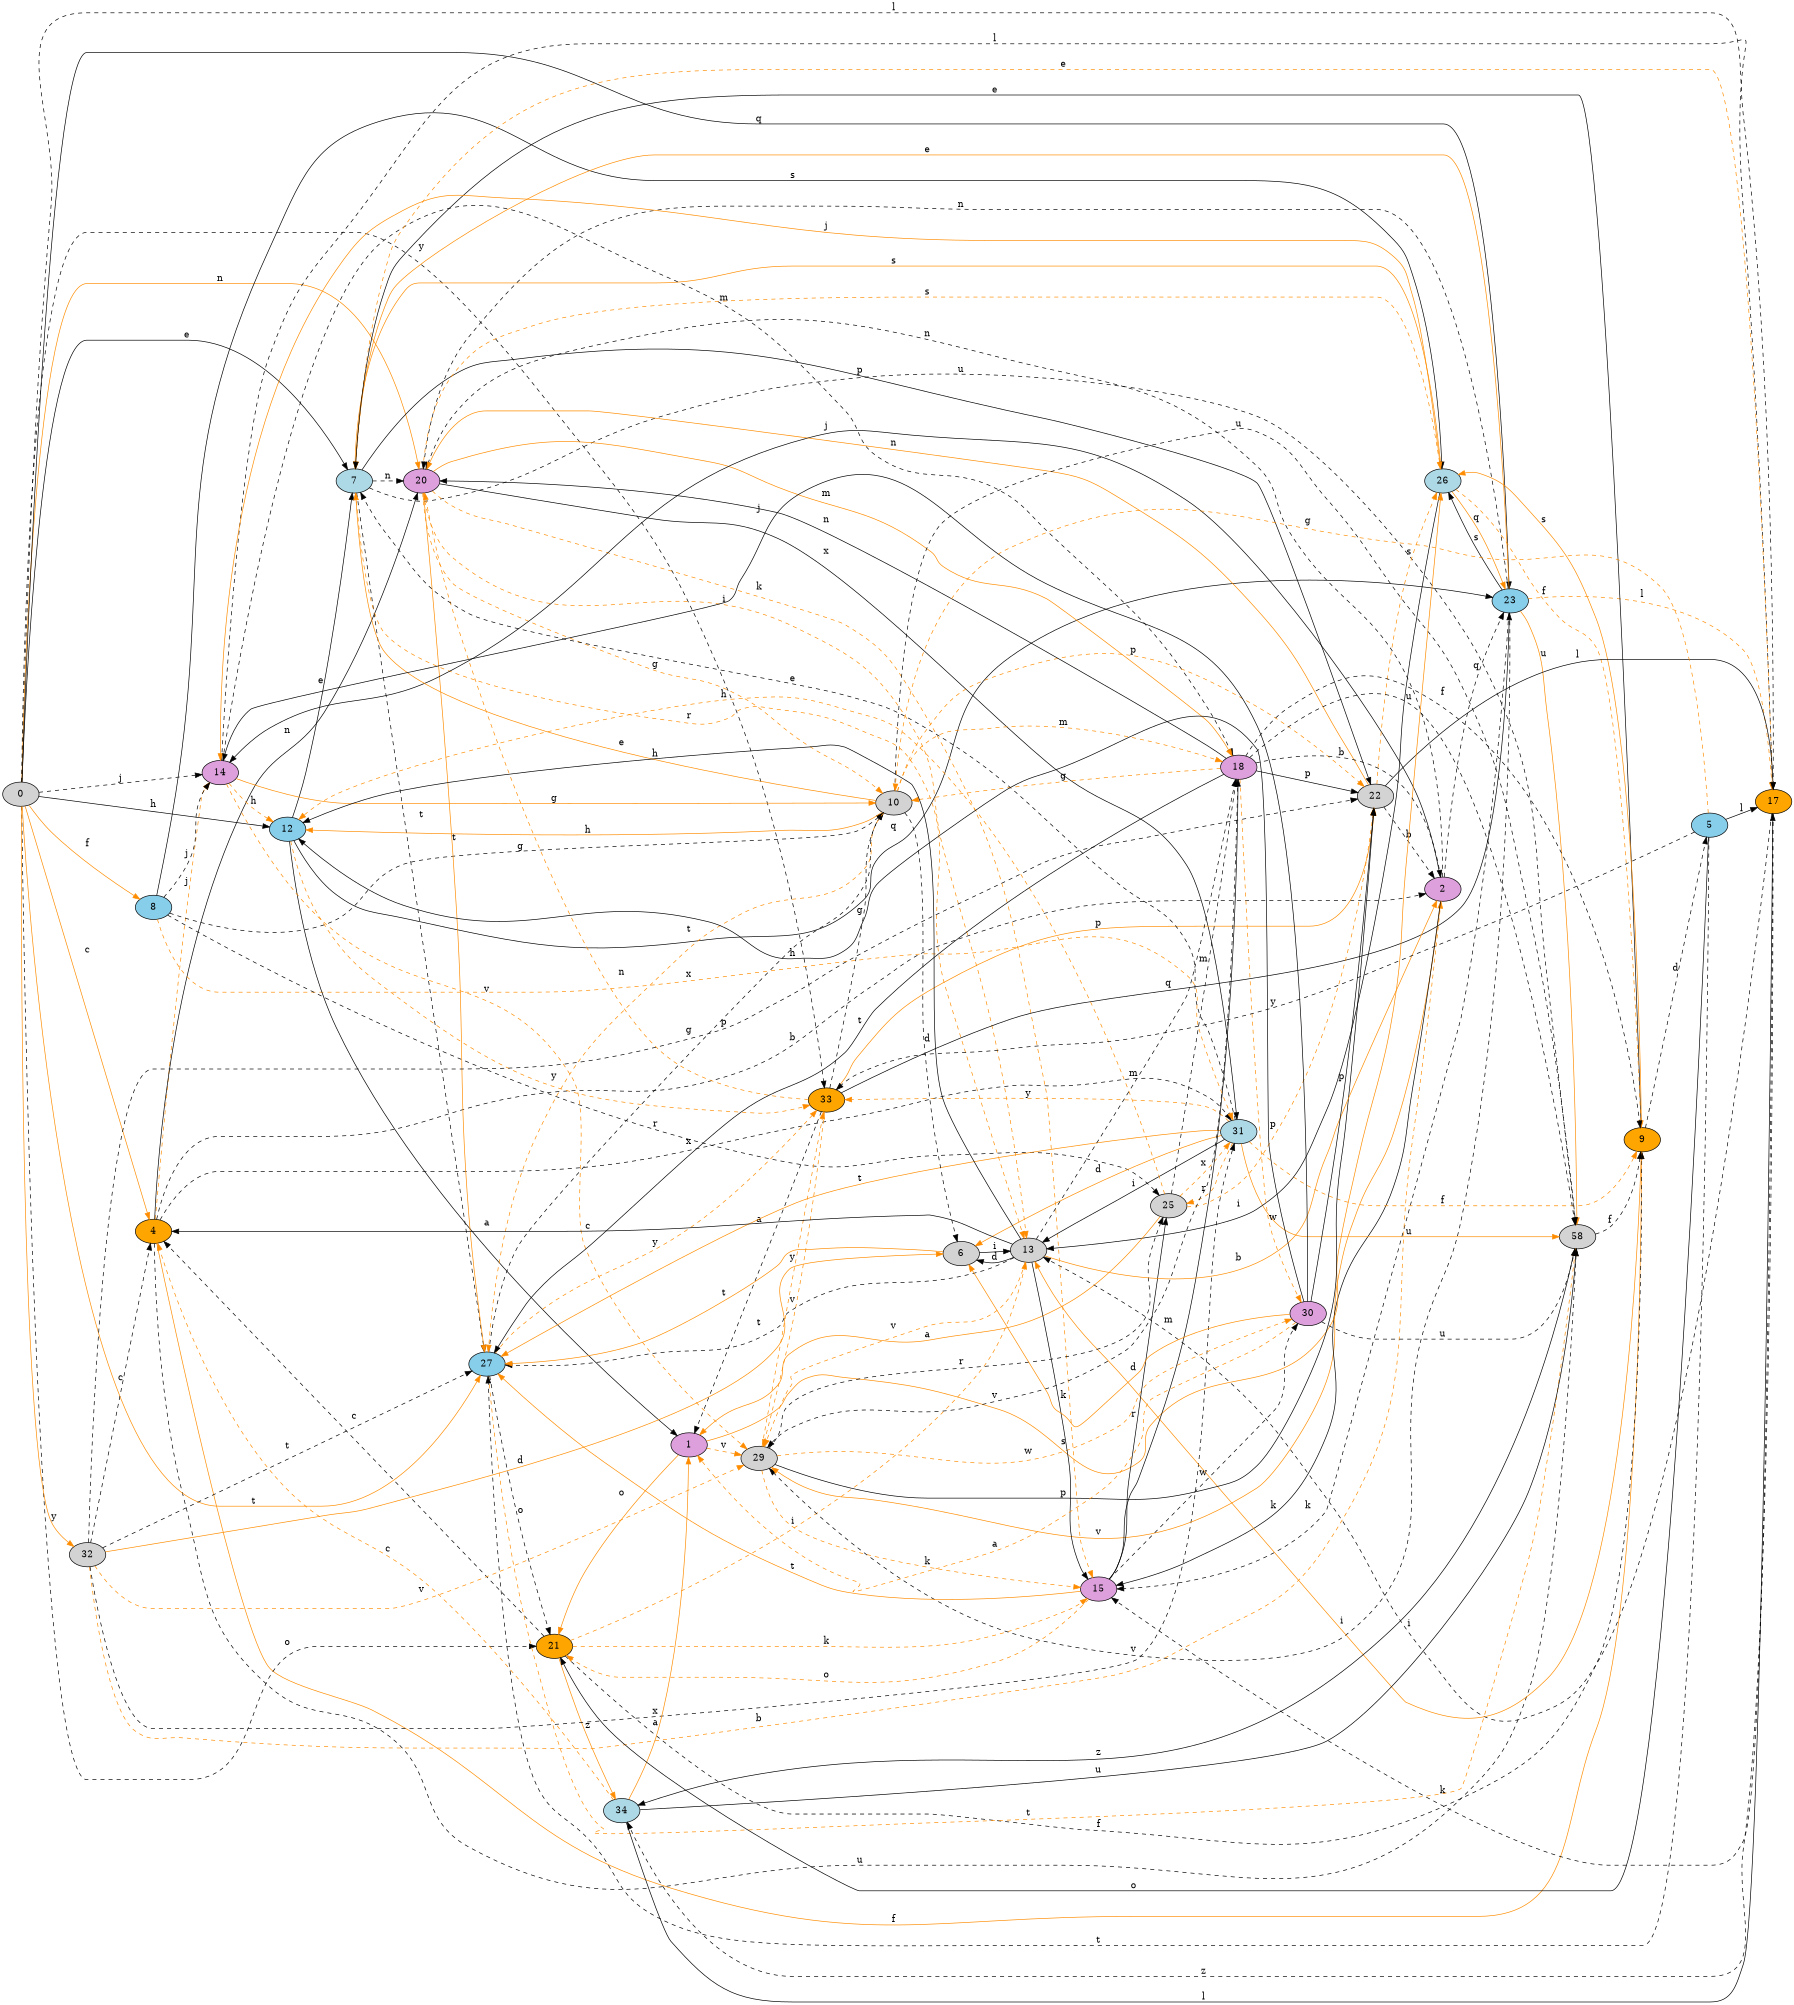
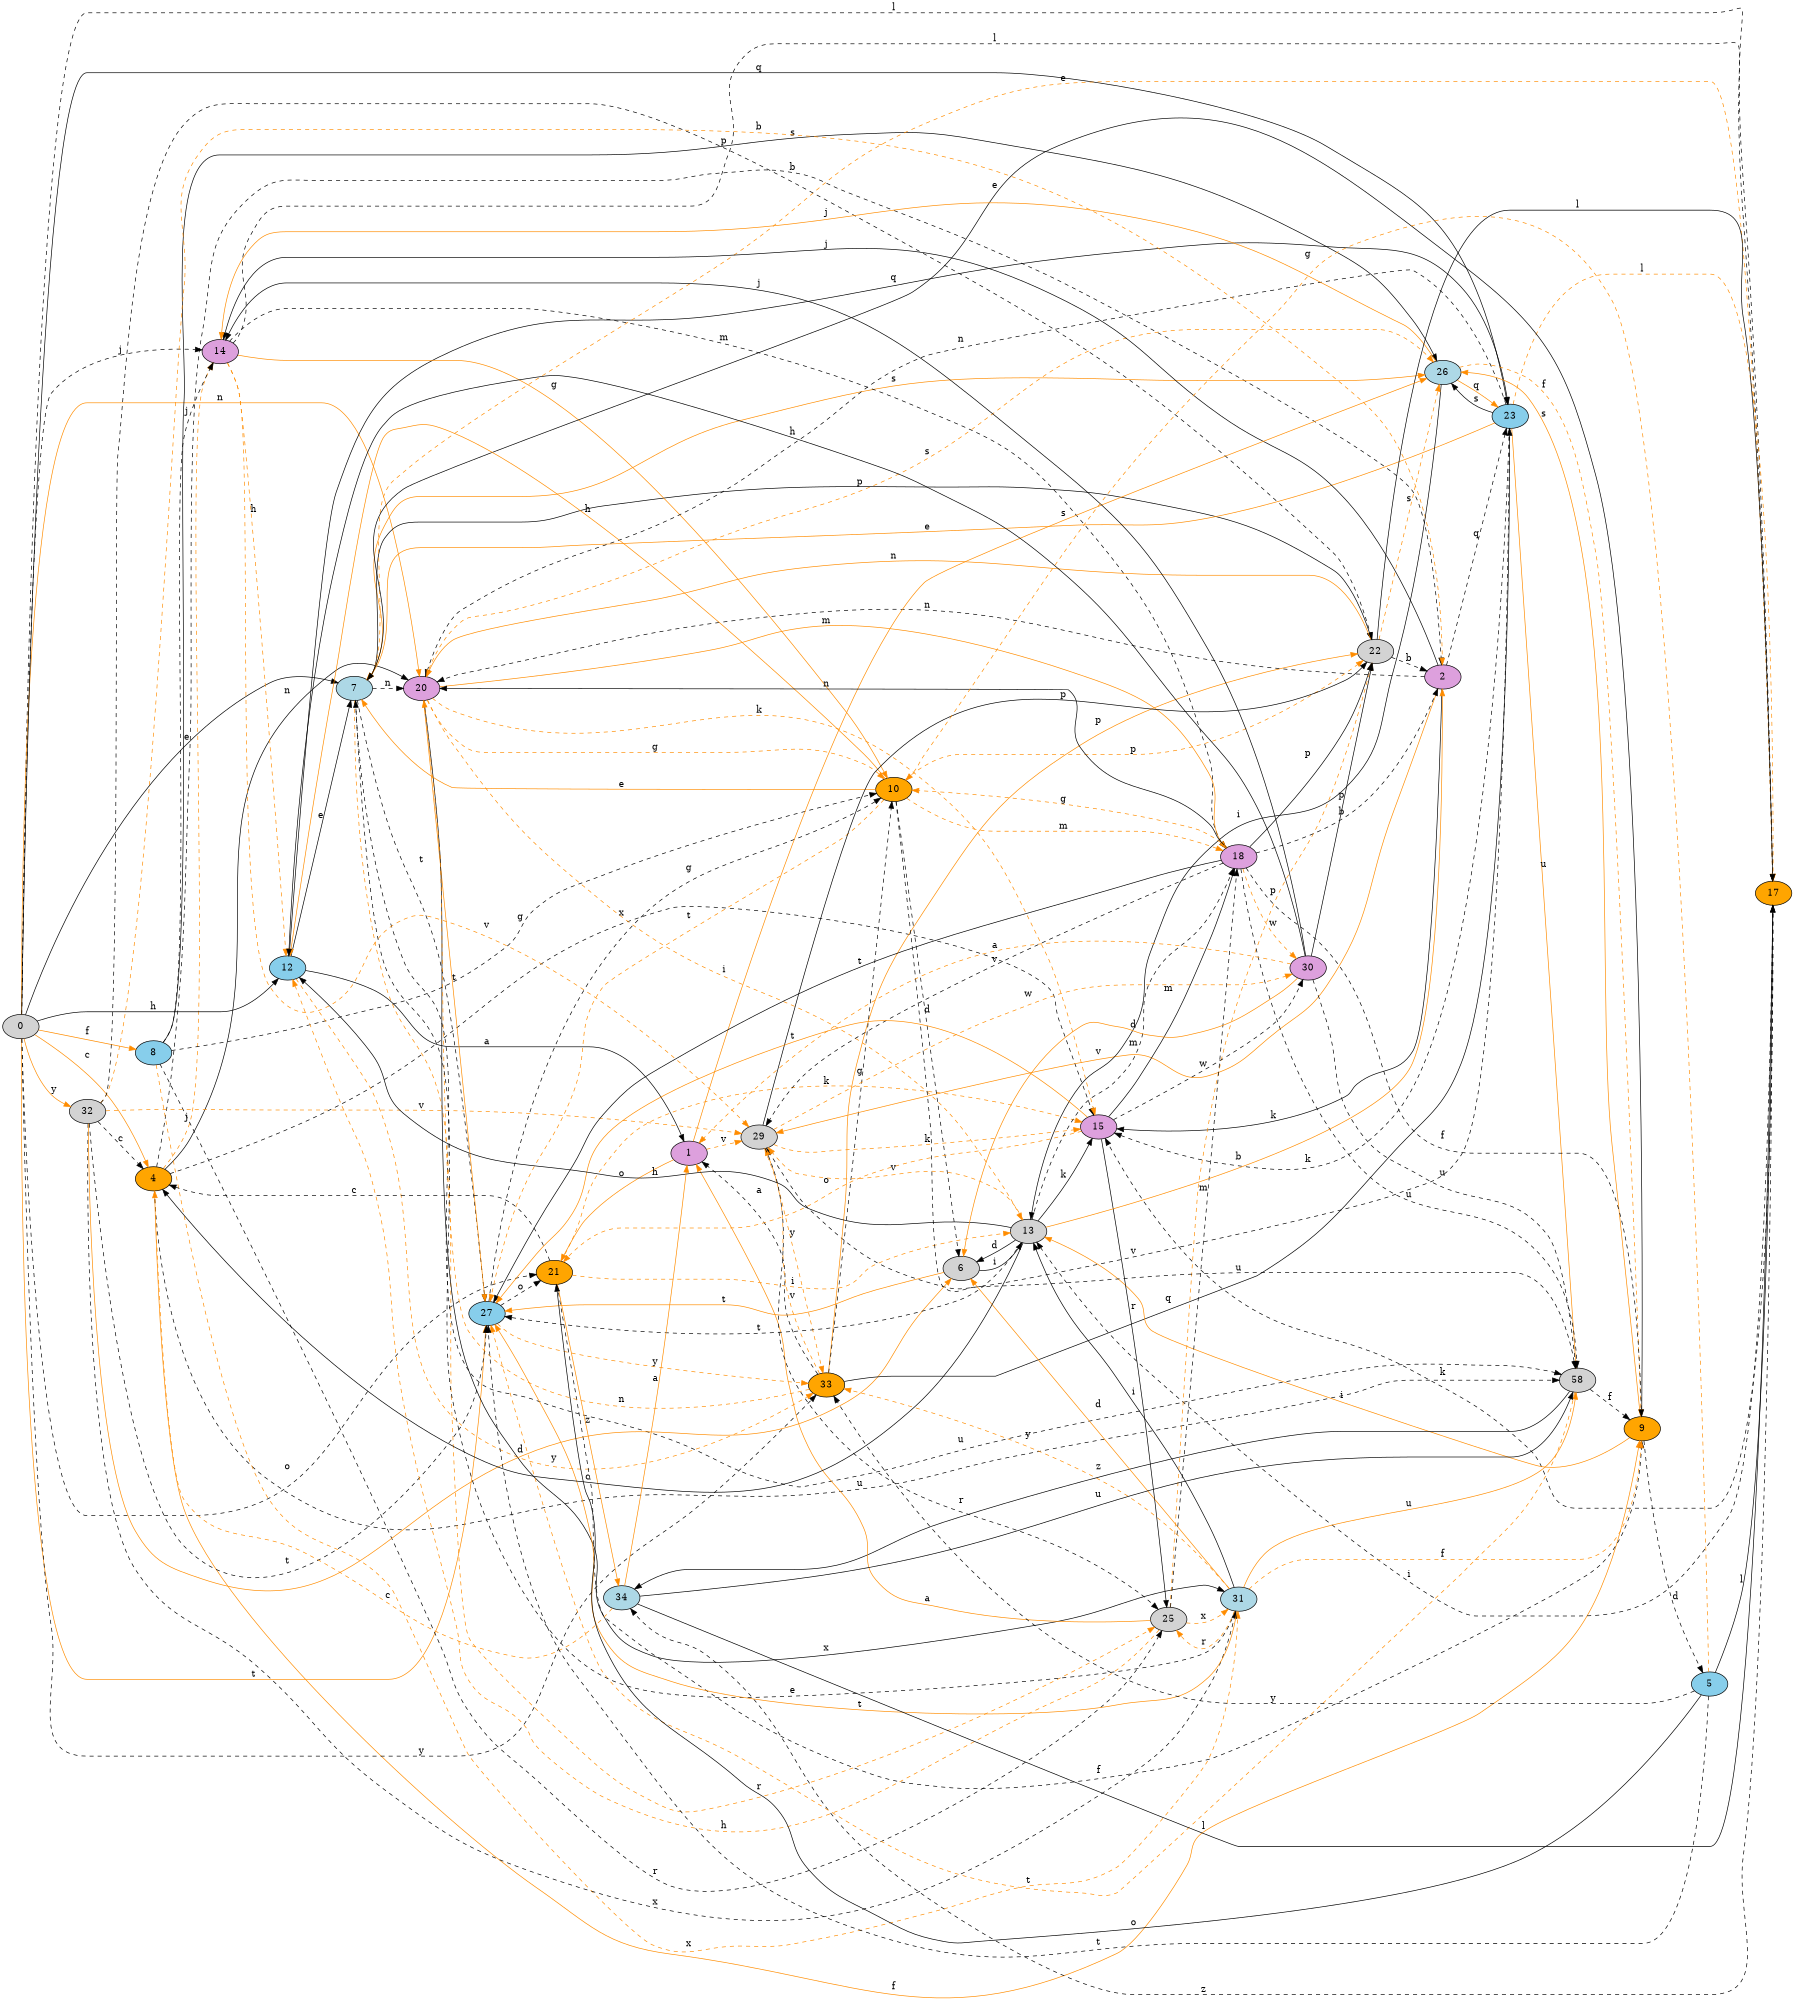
edge "7" -> "13": now "7" -> "25"
node "10": fillcolor lightgrey -> orange
edge "4" -> "31": now "4" -> "15"
edge "27" -> "58": reversed
